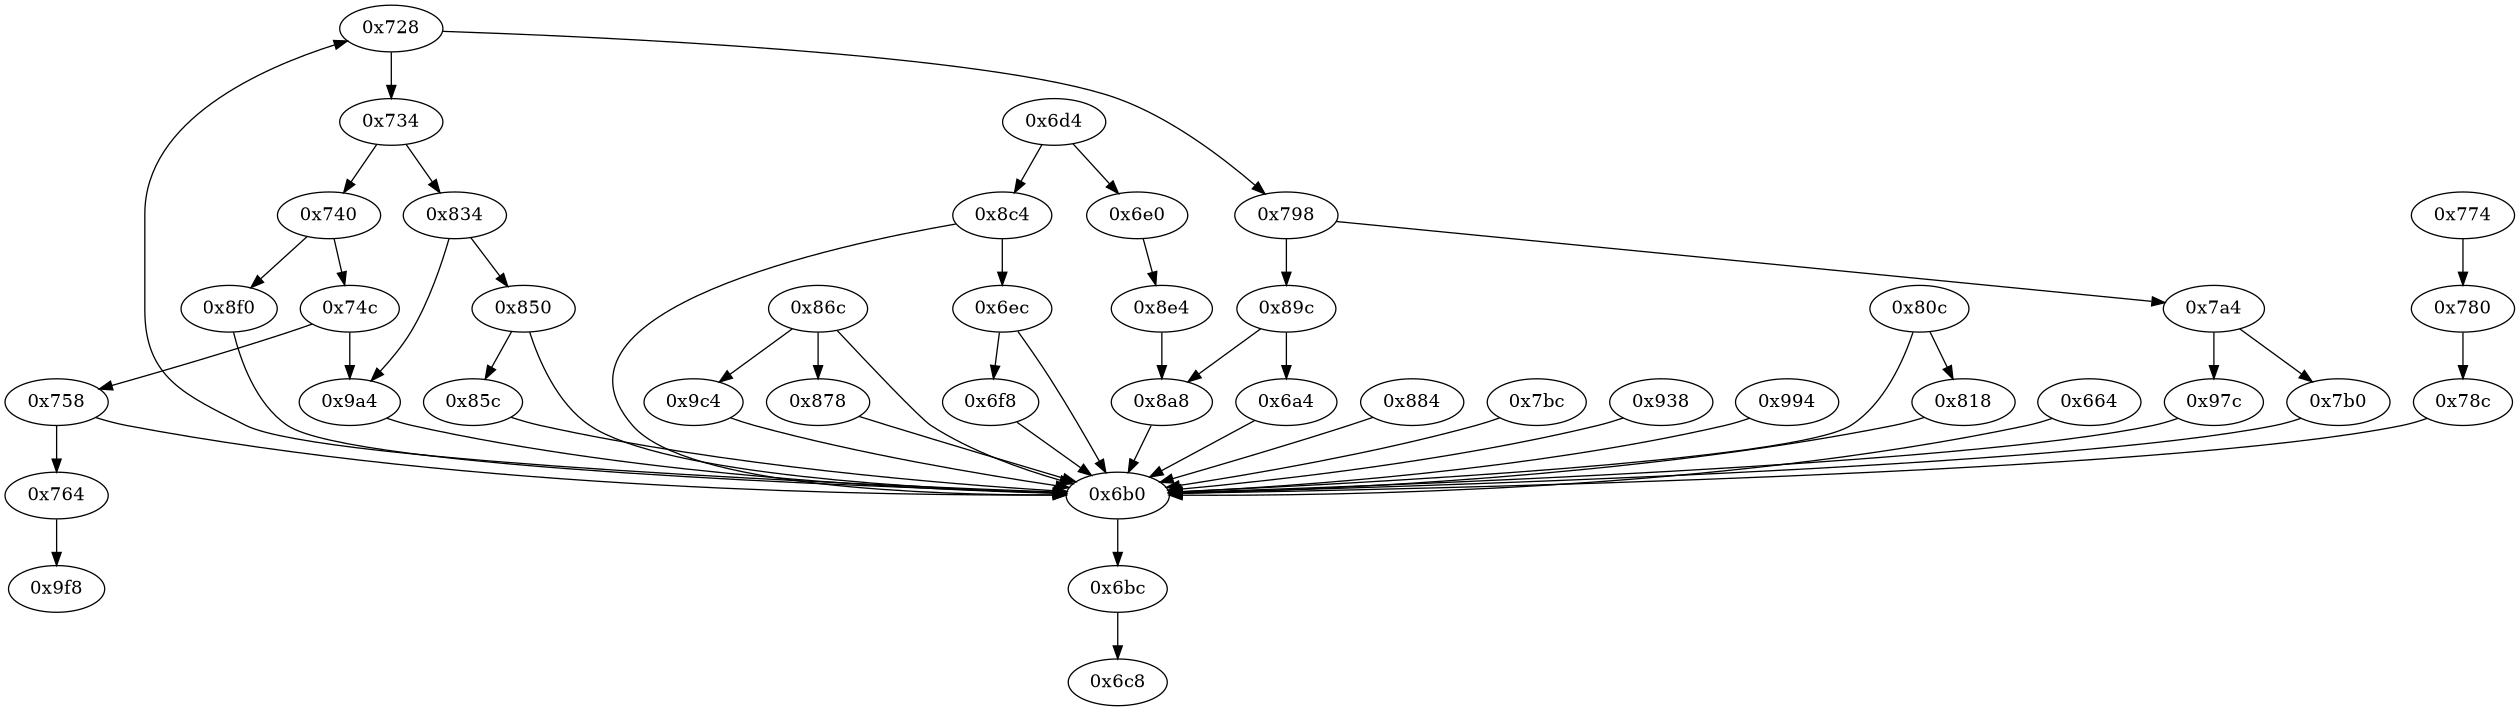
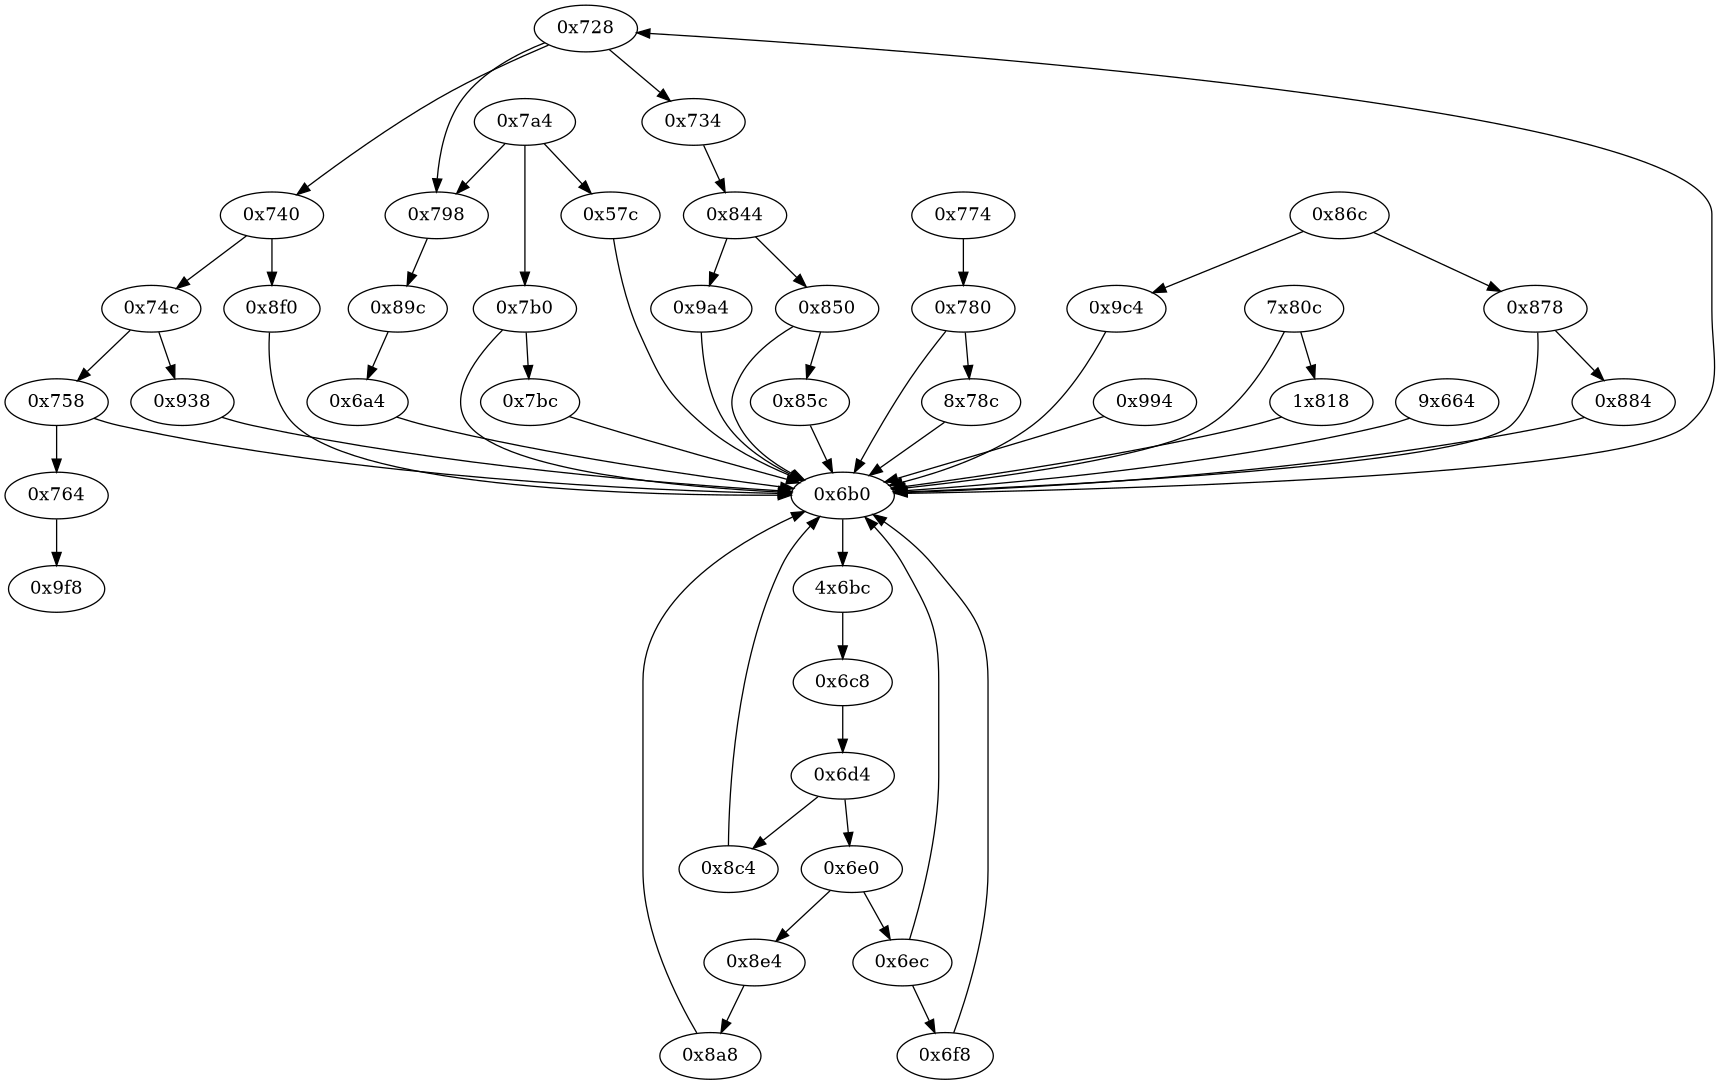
edge "0x734" -> "0x740": now "0x728" -> "0x740"
node "0x834": label "0x834" -> "0x844"
edge "0x8c4" -> "0x6ec": now "0x6e0" -> "0x6ec"
edge "0x798" -> "0x7a4": reversed
node "0x80c": label "0x80c" -> "7x80c"
edge "0x74c" -> "0x9a4": now "0x74c" -> "0x938"
edge "0x7b0" -> "0x7bc": added
edge "0x89c" -> "0x8a8": removed
edge "0x878" -> "0x884": added
node "0x818": label "0x818" -> "1x818"
node "0x664": label "0x664" -> "9x664"
node "0x97c": label "0x97c" -> "0x57c"
node "0x78c": label "0x78c" -> "8x78c"
edge "0x86c" -> "0x6b0": now "0x780" -> "0x6b0"
node "0x6bc": label "0x6bc" -> "4x6bc"
edge "0x6c8" -> "0x6d4": added
